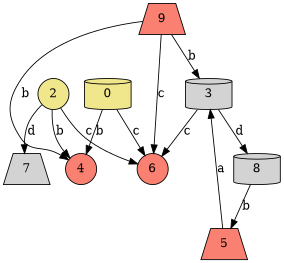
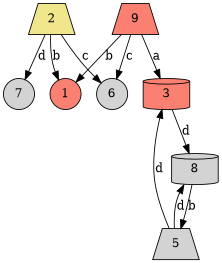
edge "9" -> "3": label "b" -> "a"
node "2": shape circle -> trapezium
node "0": removed
node "3": fillcolor lightgrey -> salmon
edge "3" -> "6": removed, label "c"
node "7": shape trapezium -> circle
node "4": label "4" -> "1"
node "6": fillcolor salmon -> lightgrey
edge "5" -> "3": label "a" -> "d"
edge "5" -> "8": added, label "d"
node "5": fillcolor salmon -> lightgrey
